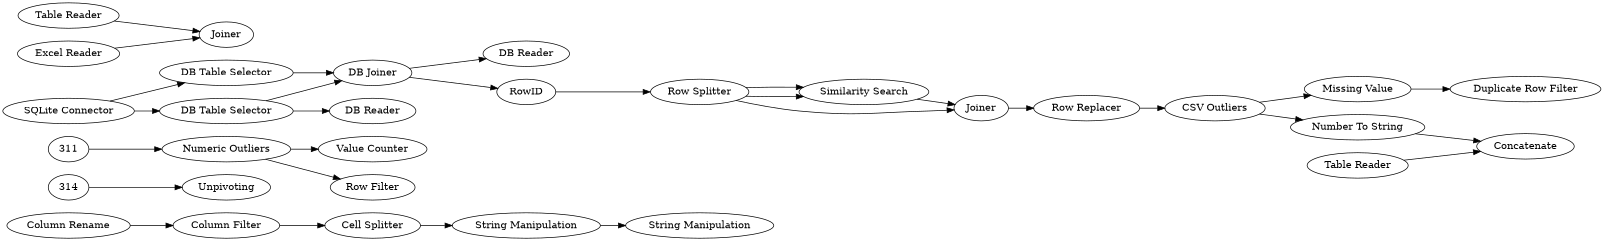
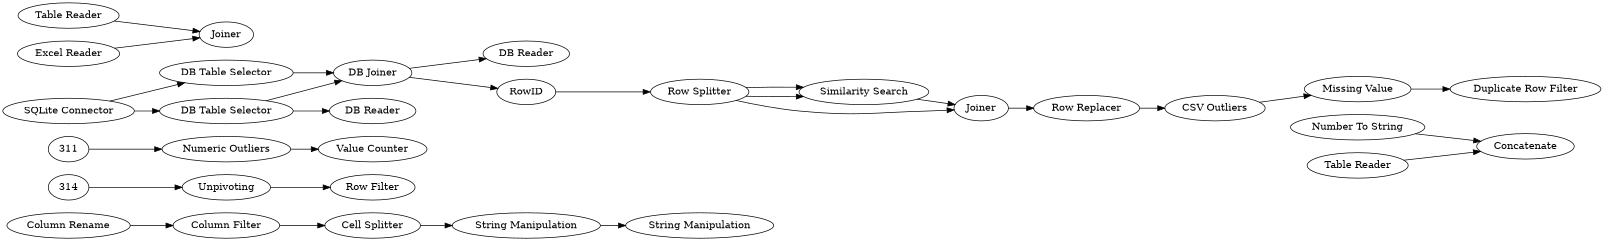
edge "CSV Outliers" -> "Number To String": removed
edge "Numeric Outliers" -> "Row Filter": now "Unpivoting" -> "Row Filter"
